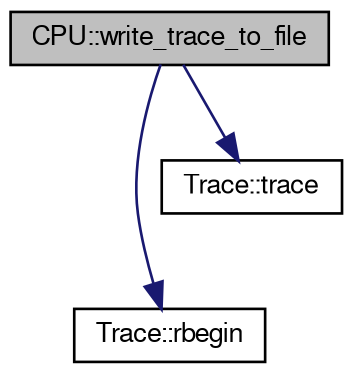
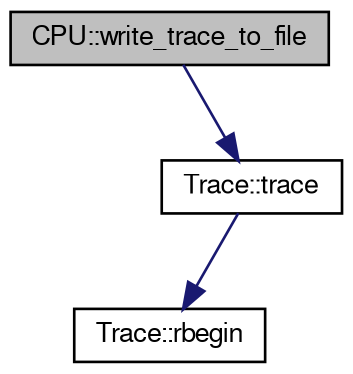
edge "CPU::write_trace_to_file" -> "Trace::rbegin": now "Trace::trace" -> "Trace::rbegin"
